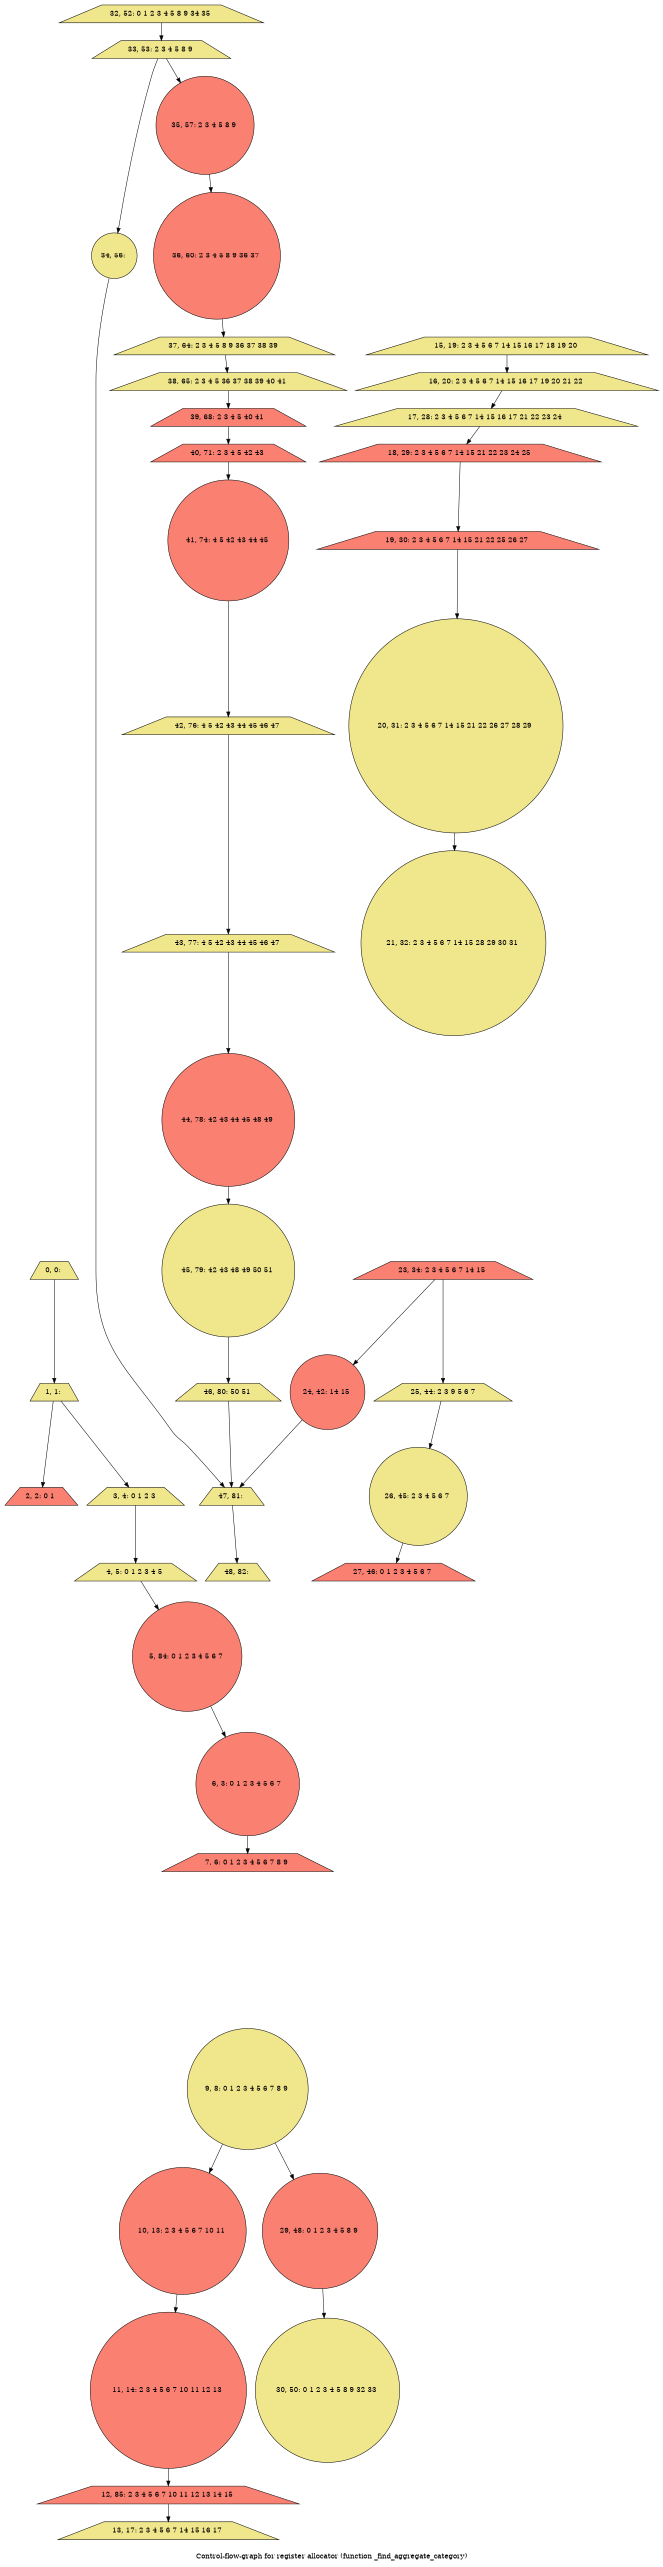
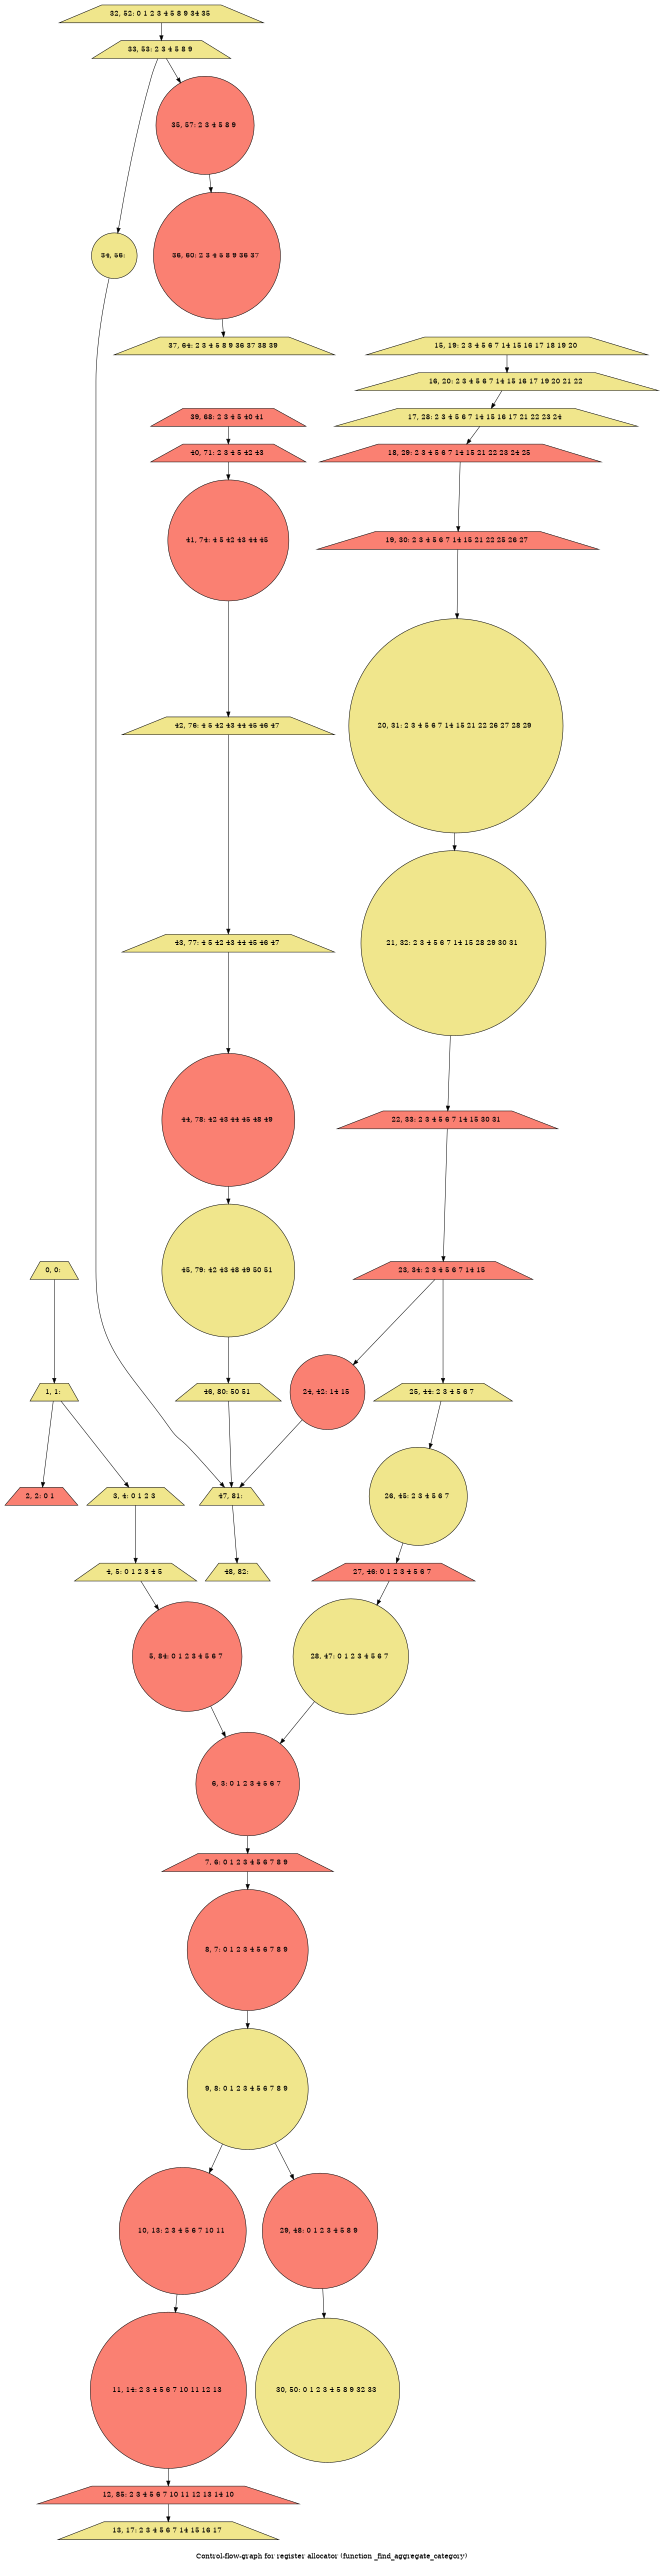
node "38, 65: 2 3 4 5 36 37 38 39 40 41": removed
node "22, 33: 2 3 4 5 6 7 14 15 30 31": added
node "25, 44: 2 3 9 5 6 7": label "25, 44: 2 3 9 5 6 7" -> "25, 44: 2 3 4 5 6 7"
node "28, 47: 0 1 2 3 4 5 6 7": added
node "8, 7: 0 1 2 3 4 5 6 7 8 9": added
node "12, 85: 2 3 4 5 6 7 10 11 12 13 14 15": label "12, 85: 2 3 4 5 6 7 10 11 12 13 14 15" -> "12, 85: 2 3 4 5 6 7 10 11 12 13 14 10"
